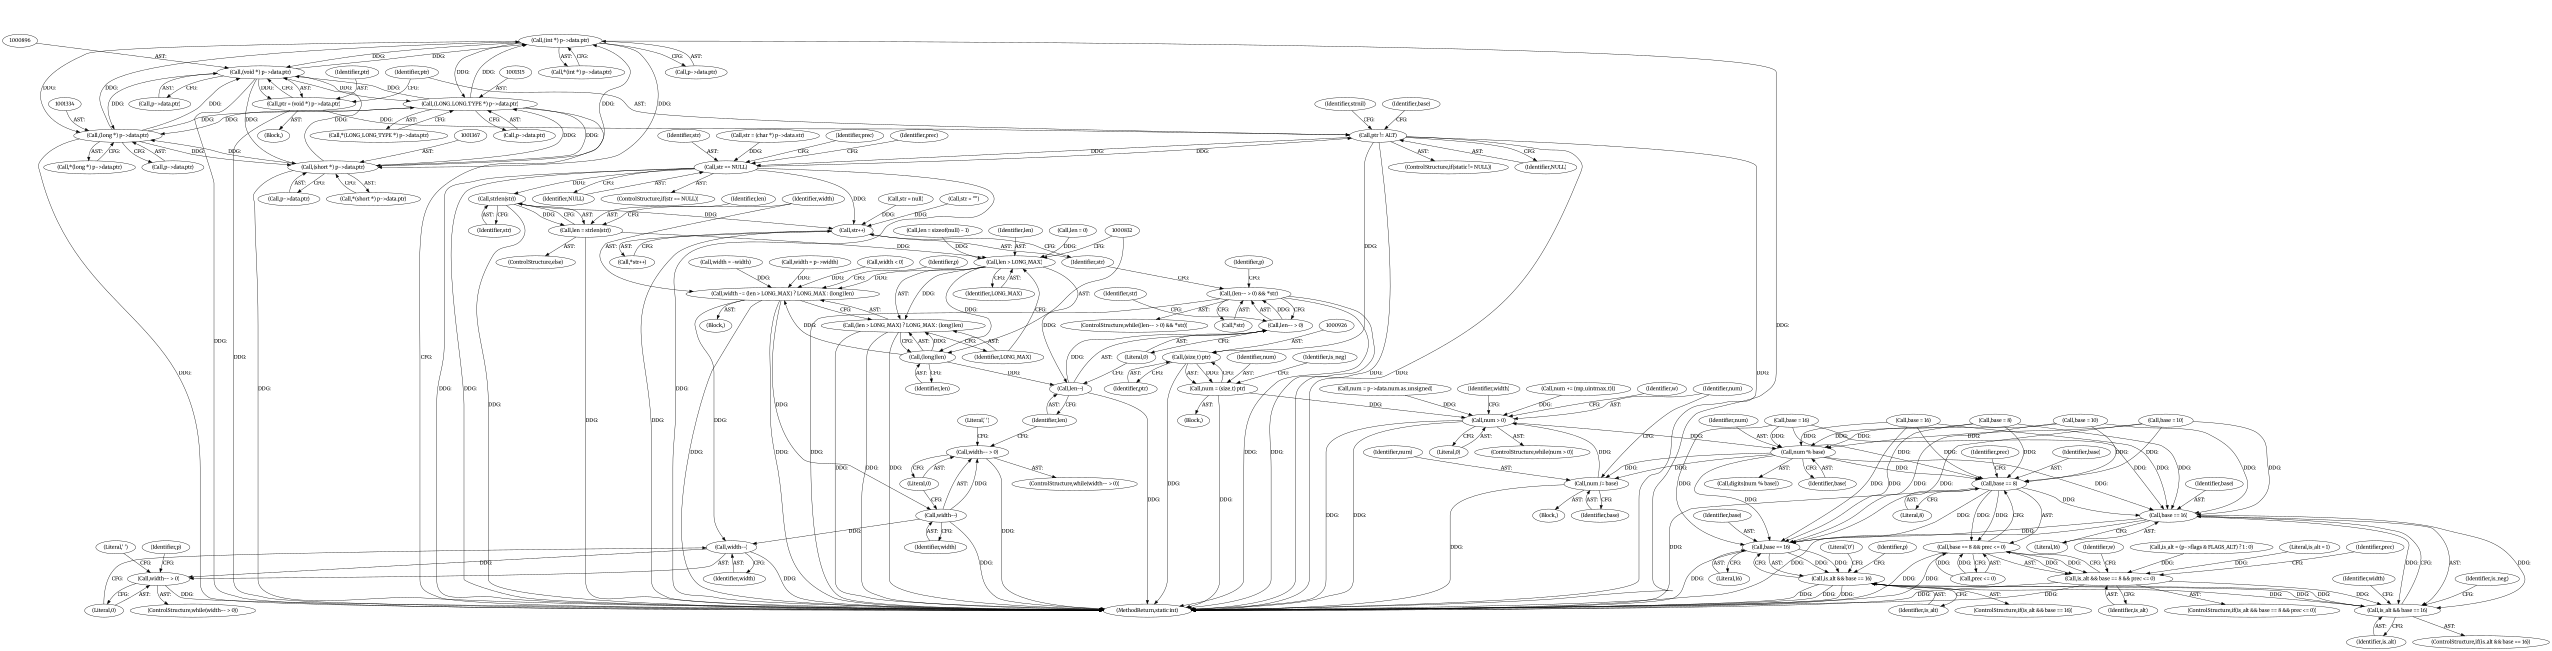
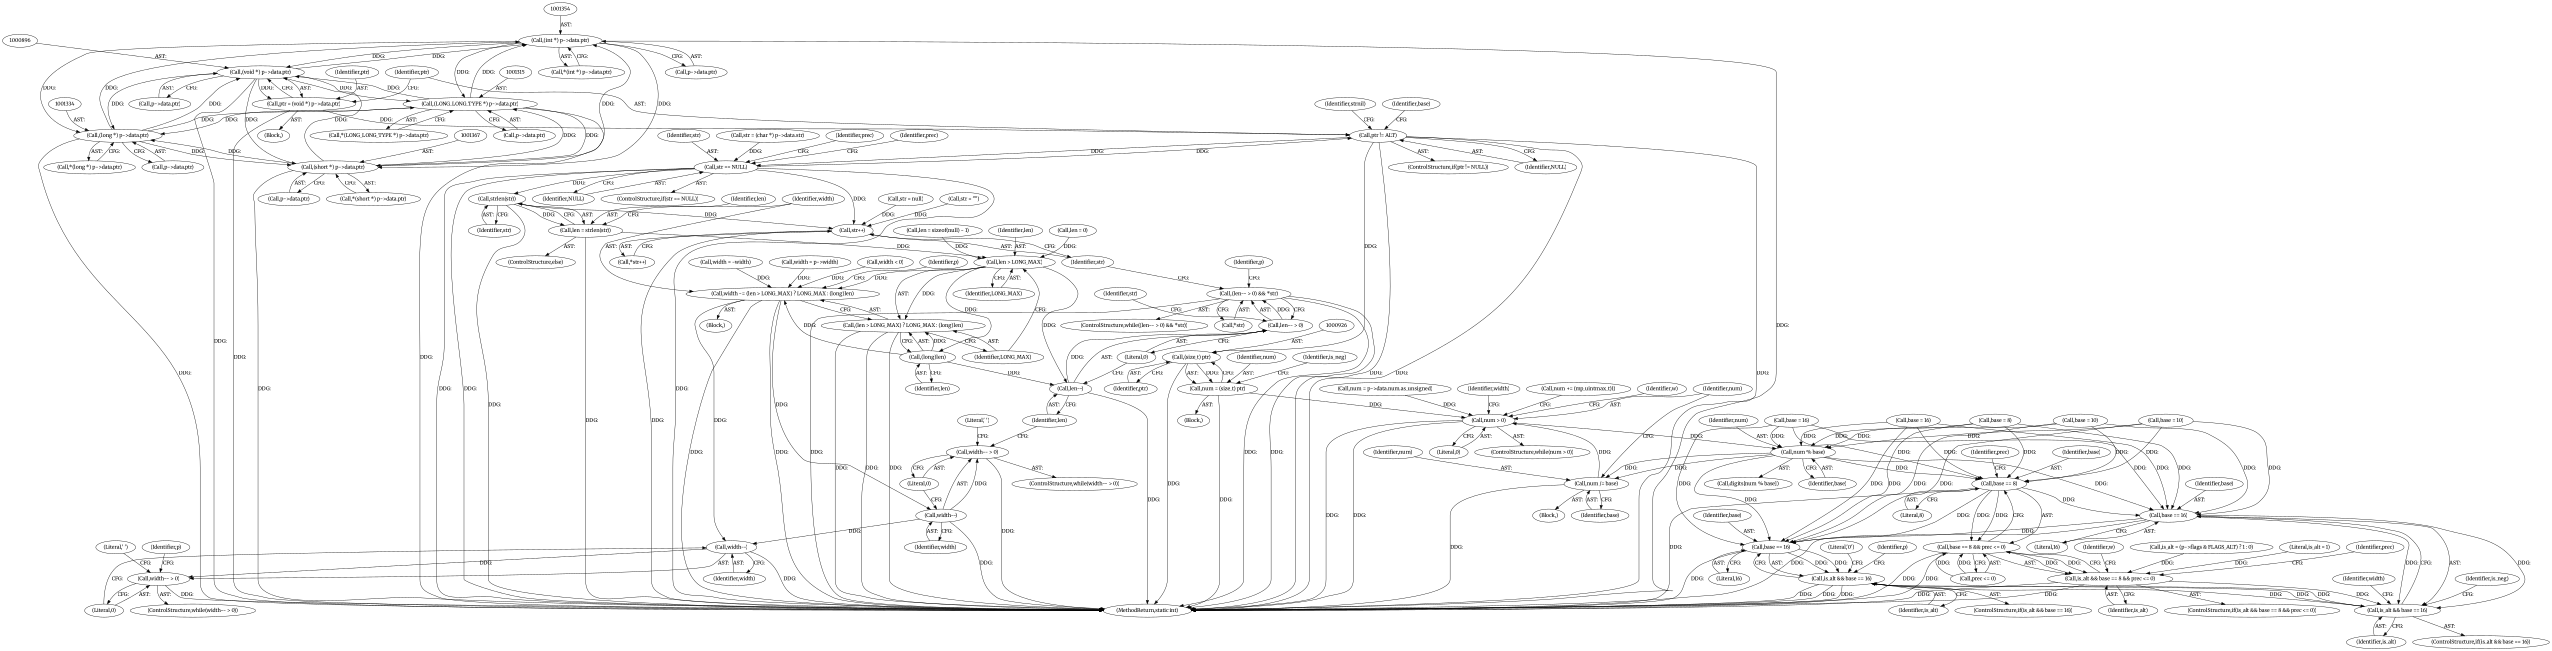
node "1001354": added
node "(ControlStructure,if(static != NULL))": label "(ControlStructure,if(static != NULL))" -> "(ControlStructure,if(ptr != NULL))"
node "1000832": removed
edge "(Call,(LONG_LONG_TYPE *) p->data.ptr)" -> "(MethodReturn,static int)": label "CFG: " -> "DDG: "
edge "(Call,num += (mp_uintmax_t)1)" -> "(Call,num > 0)": label "DDG: " -> "CFG: "
